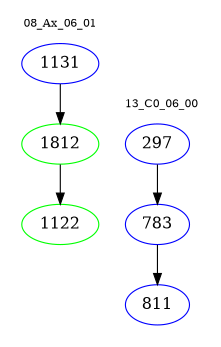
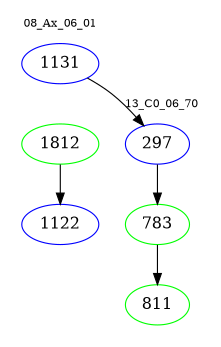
edge "1131" -> "1812": now "1131" -> "297"
cluster "13_C0_06_00": label "13_C0_06_00" -> "13_C0_06_70"
node "1122": color green -> blue
node "783": color blue -> green
node "811": color blue -> green
